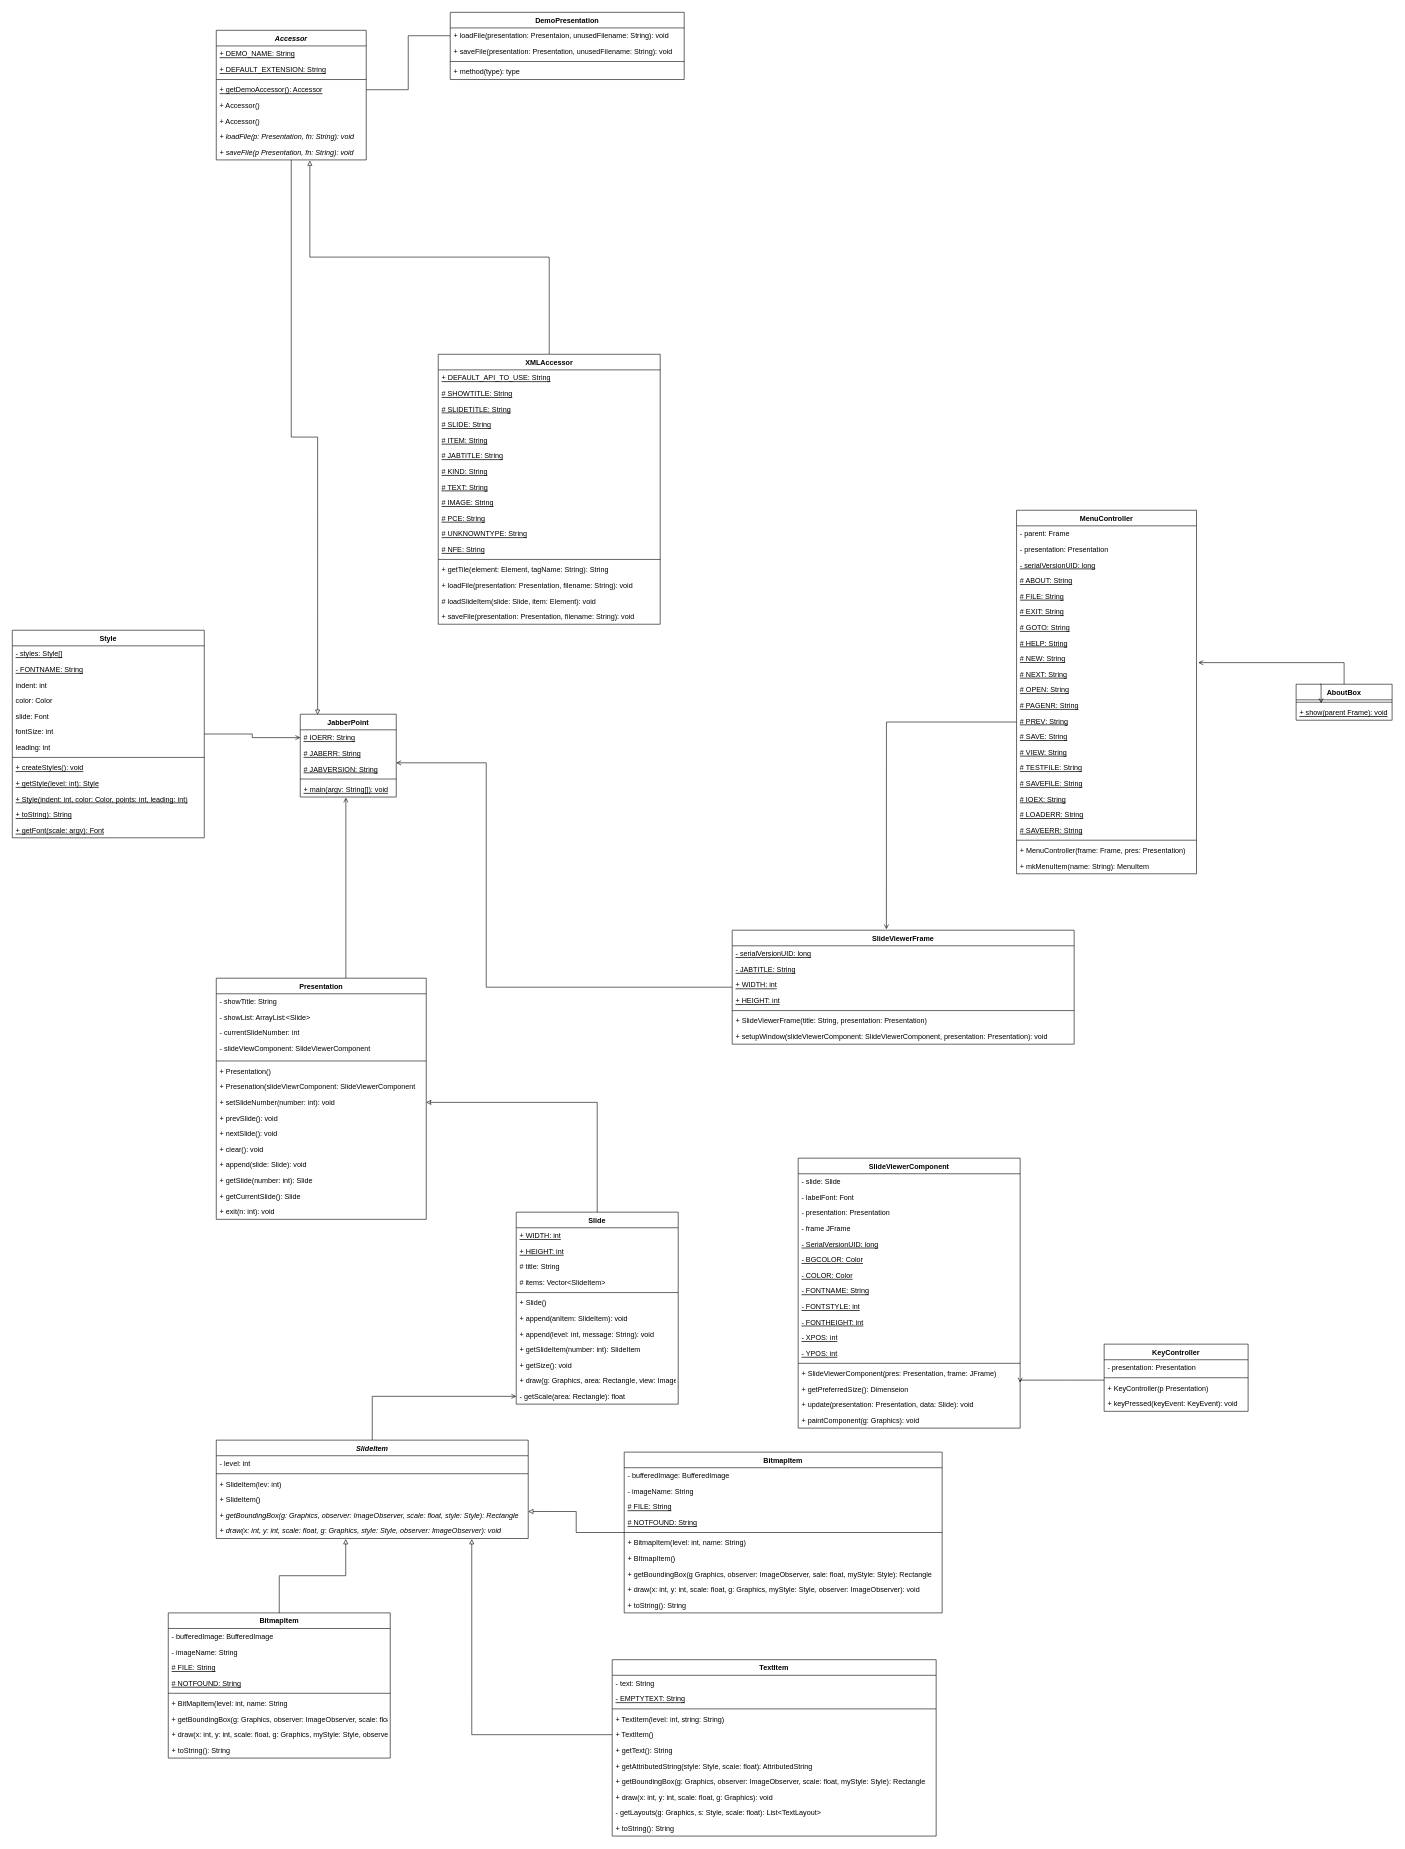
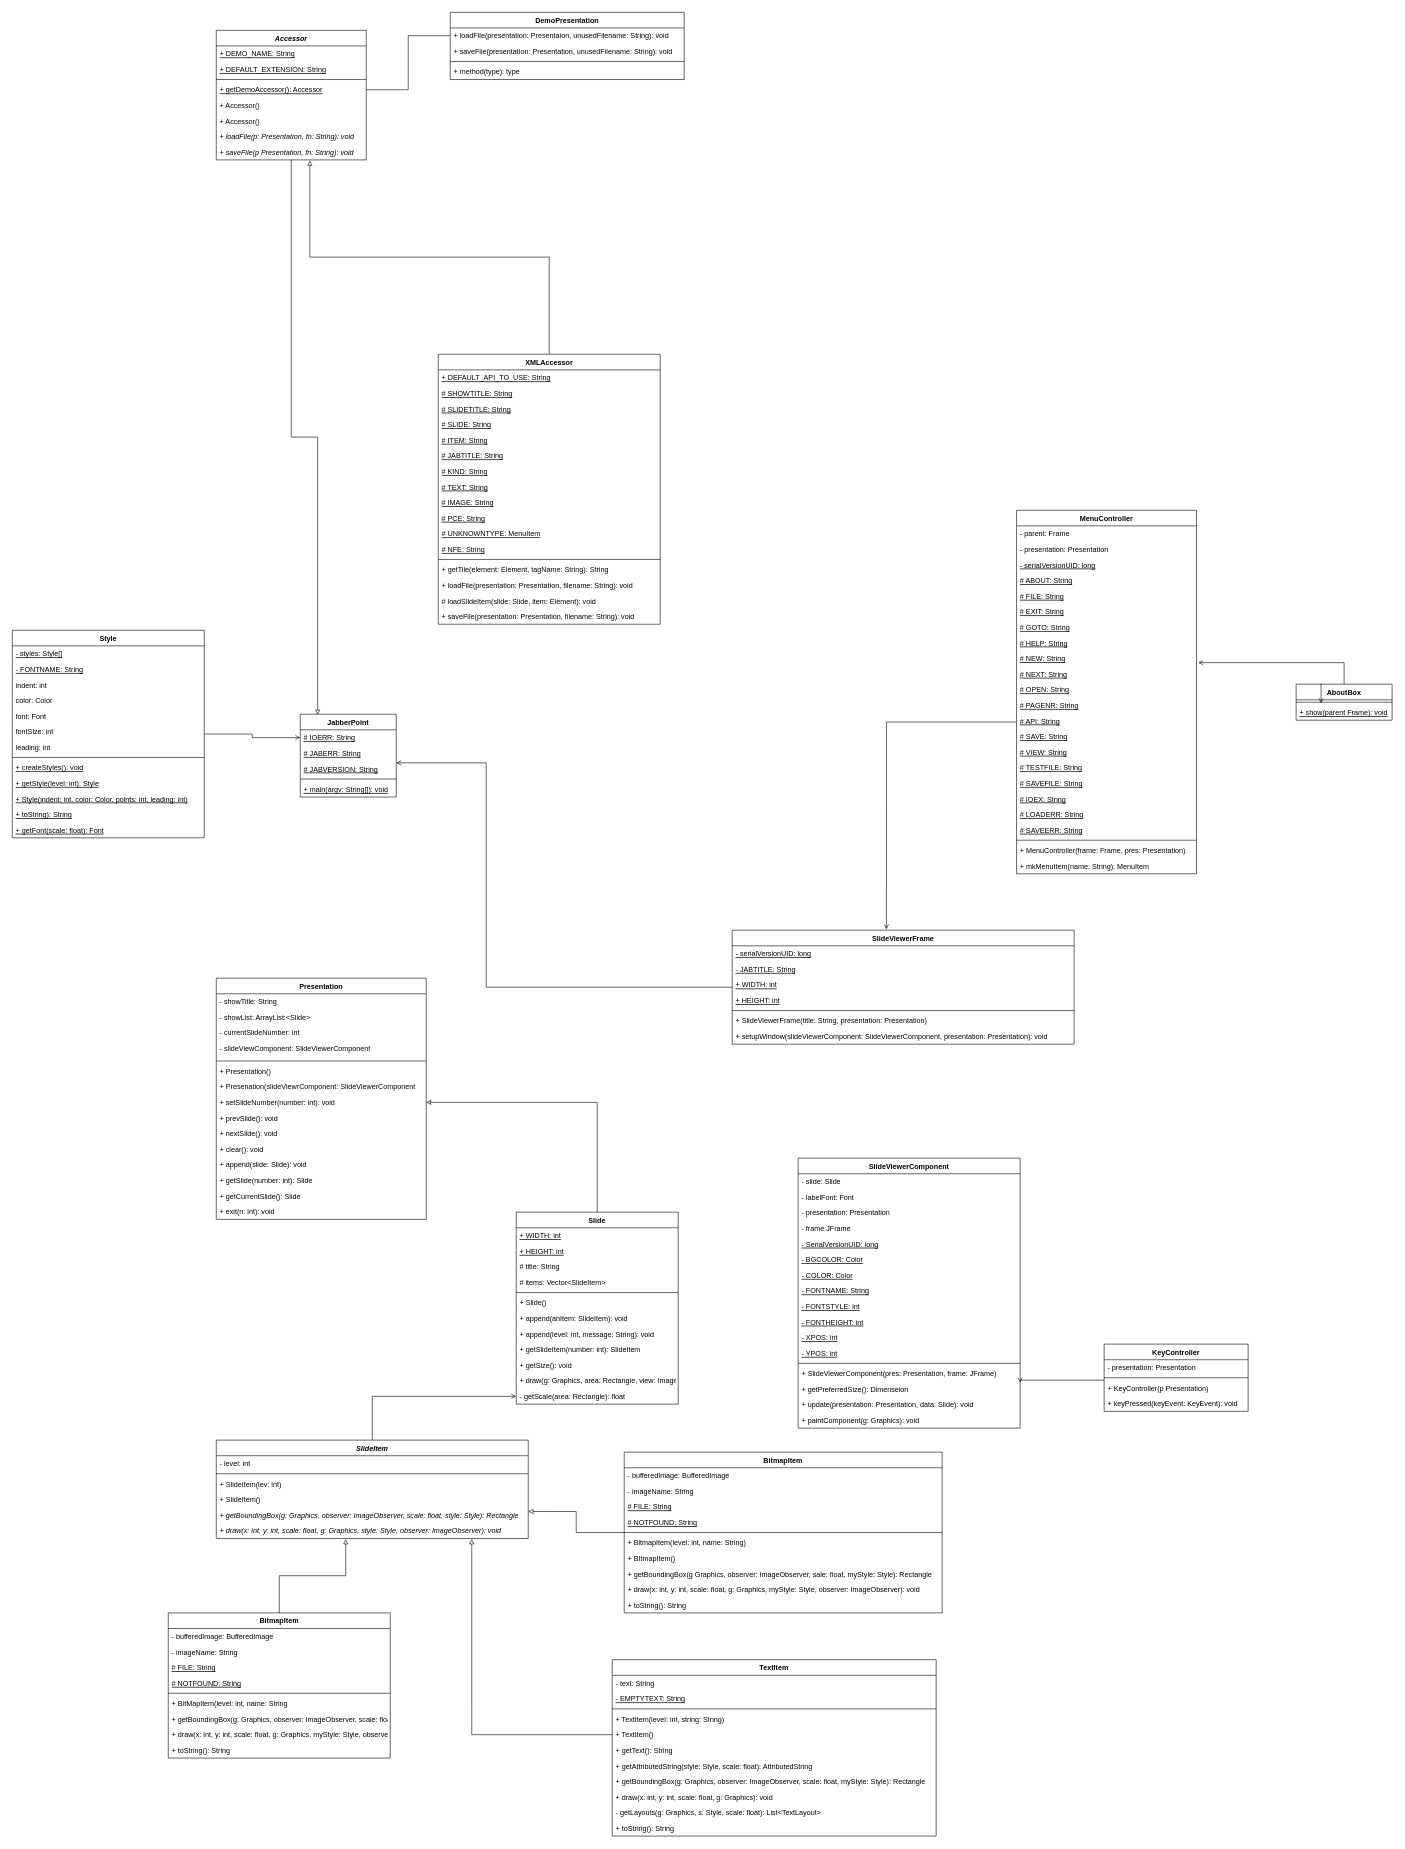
node "# UNKNOWNTYPE: String": label "# UNKNOWNTYPE: String" -> "# UNKNOWNTYPE: MenuItem"
node "slide: Font": label "slide: Font" -> "font: Font"
node "# PREV: String": label "# PREV: String" -> "# API: String"
node "+ getFont(scale: argv): Font": label "+ getFont(scale: argv): Font" -> "+ getFont(scale: float): Font"
edge "Presentation" -> "+ main(argv: String[]): void": removed
